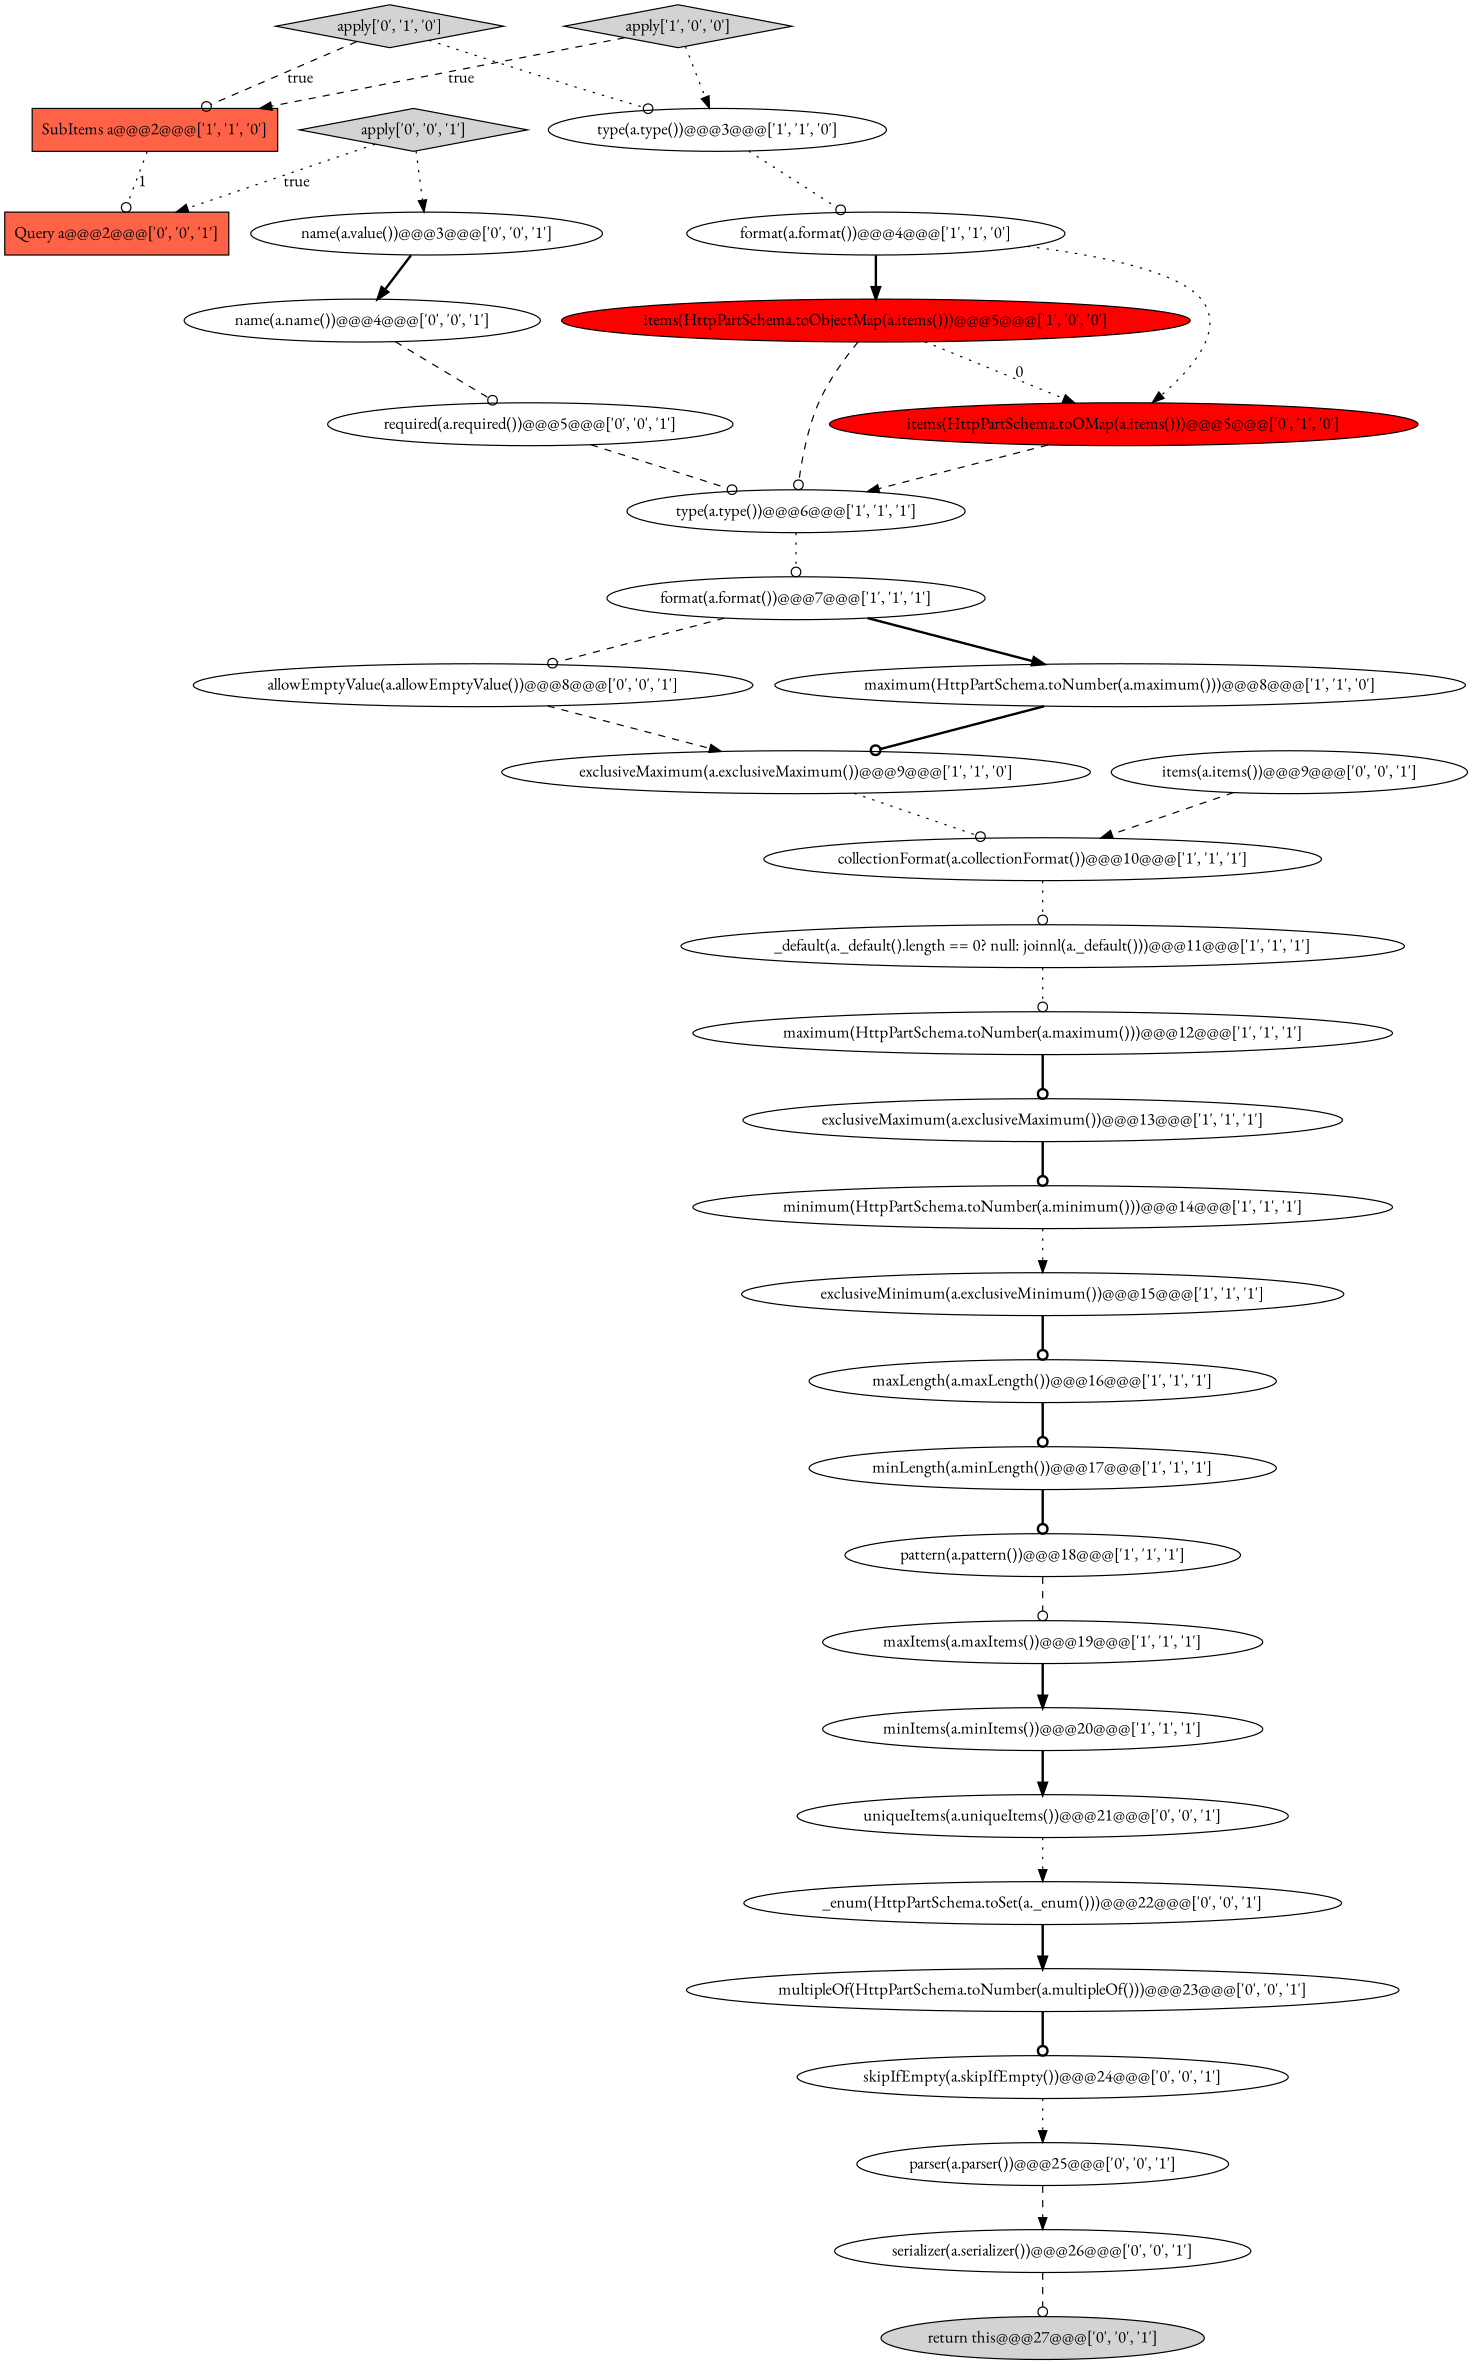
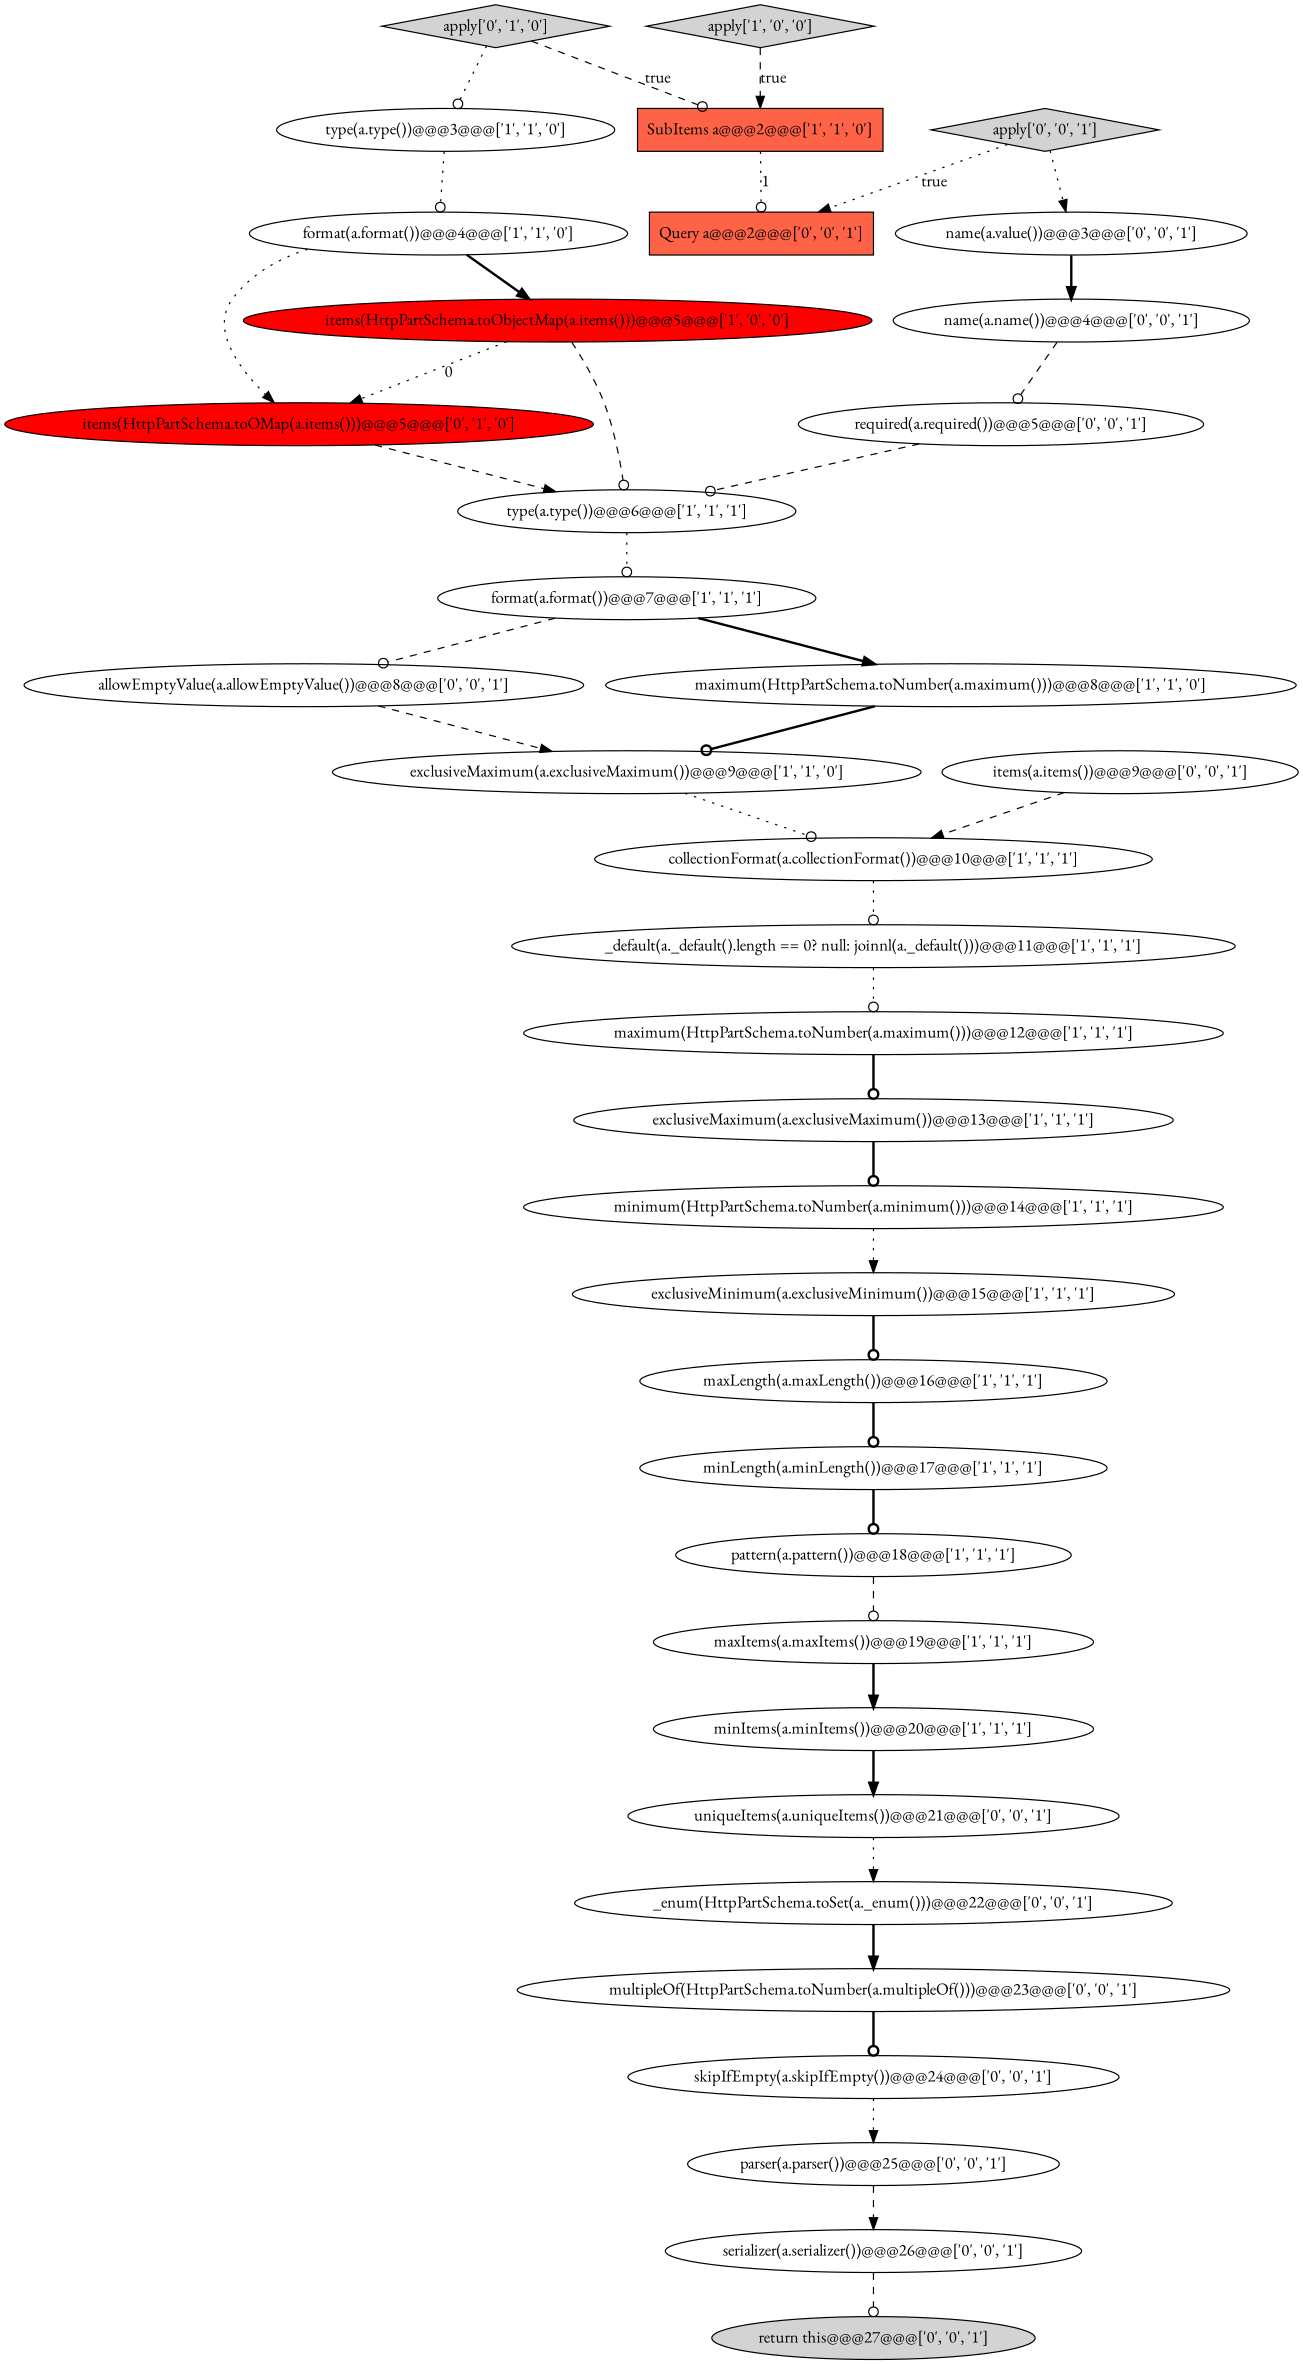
edge "apply['1', '0', '0']" -> "type(a.type())@@@3@@@['1', '1', '0']": removed
